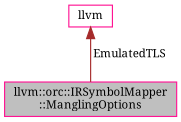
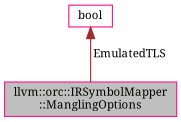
node "llvm": label "llvm" -> "bool"
